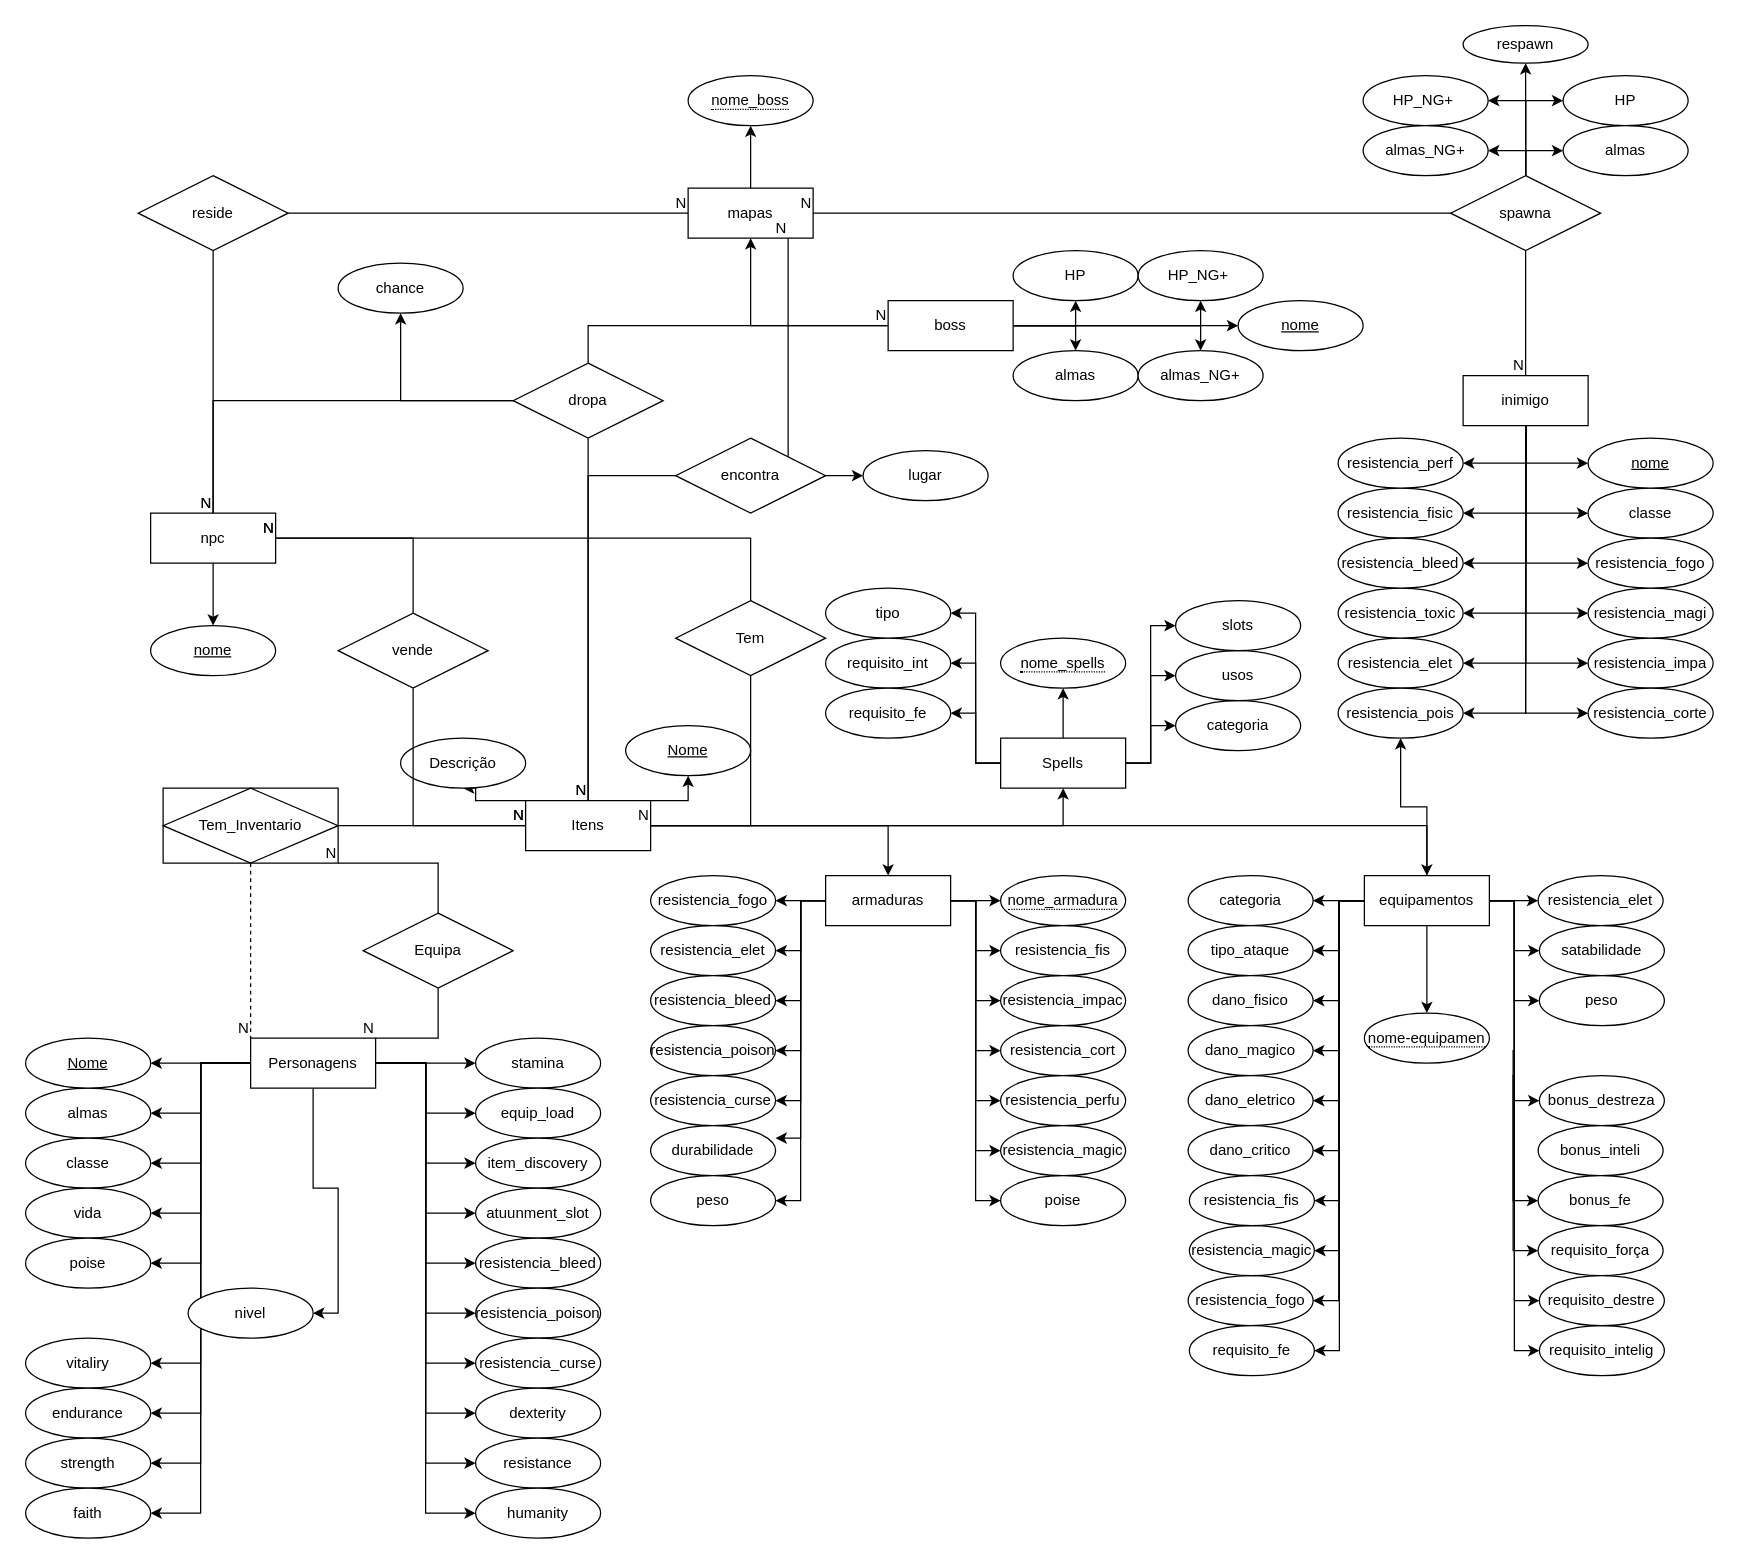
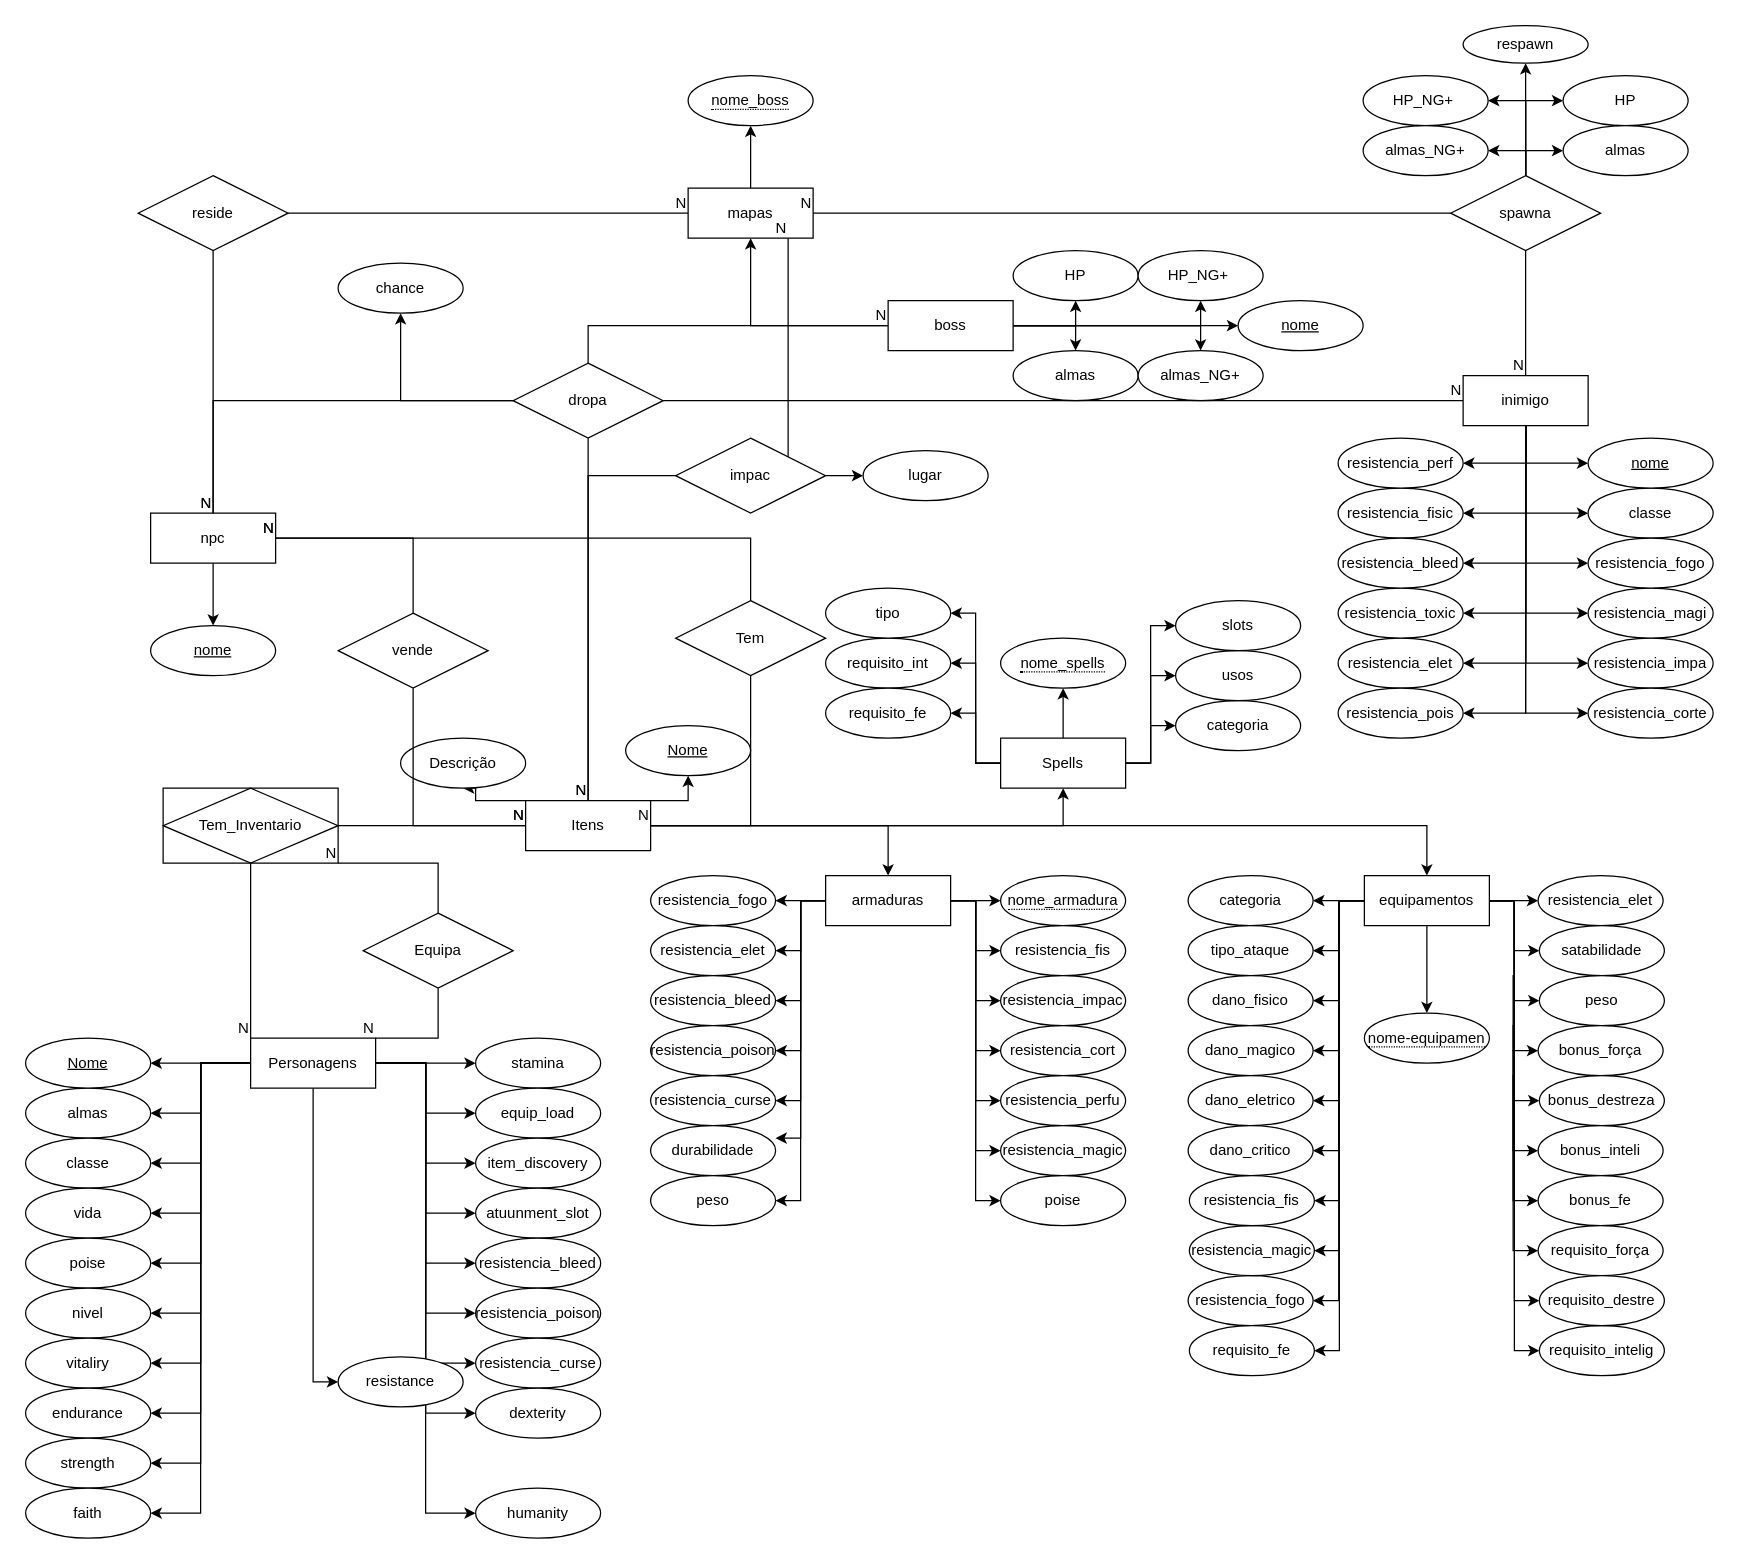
edge "dropa" -- "inimigo": added, label "N"
node "encontra": label "encontra" -> "impac"
edge "equipamentos" -> "resistencia_pois": now "equipamentos" -> "bonus_inteli"
edge "Tem_Inventario" -- "Personagens": style dashed -> solid
edge "equipamentos" -> "bonus_força": added
node "bonus_força": added
node "nivel": moved (251, 1313) -> (88, 1313)
node "resistance": moved (538, 1463) -> (401, 1382)
